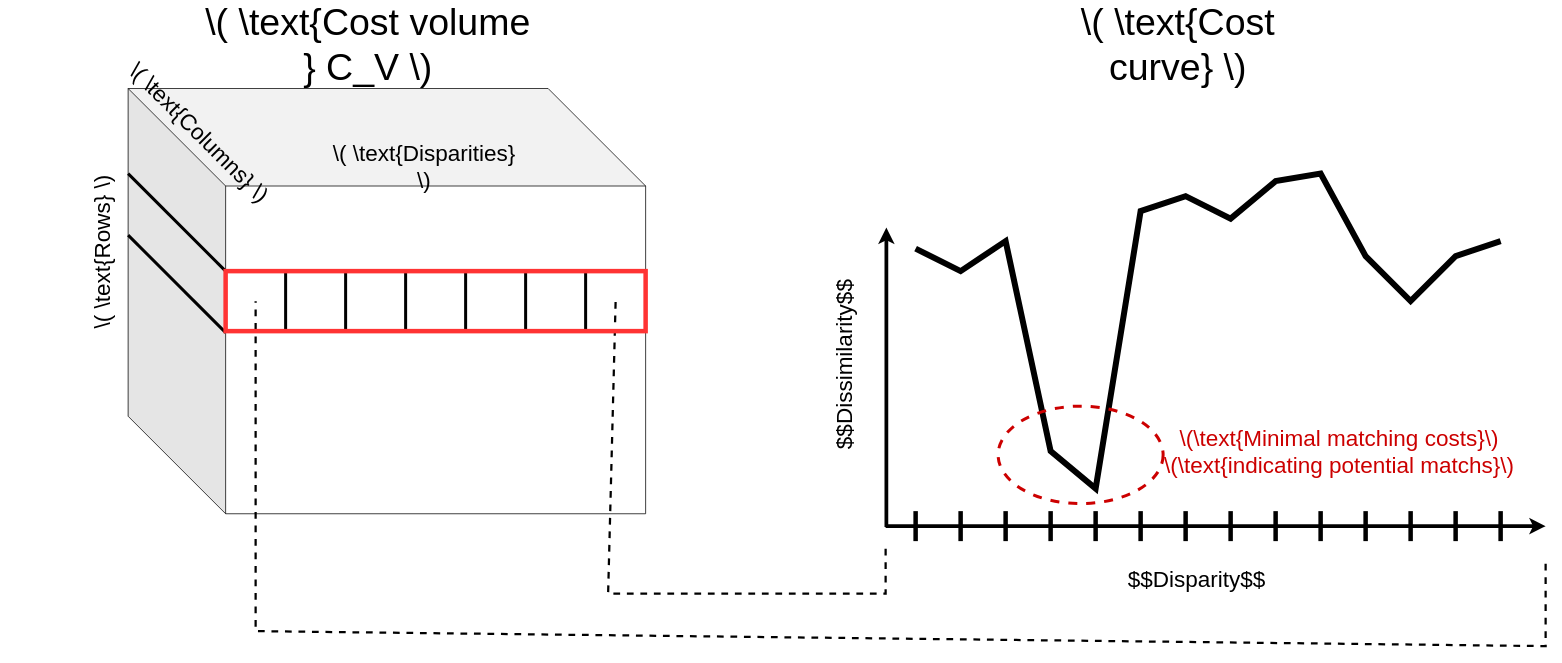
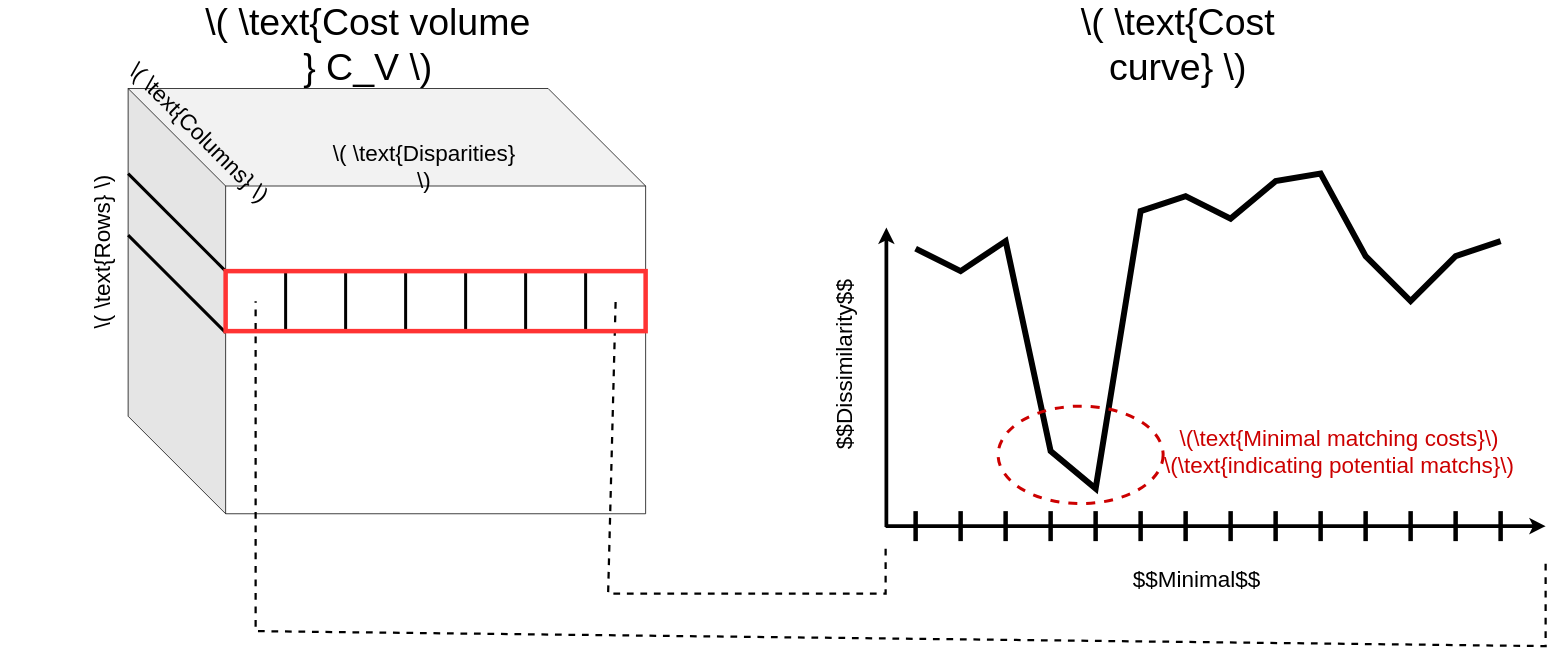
node "$$Disparity$$": label "$$Disparity$$" -> "$$Minimal$$"
